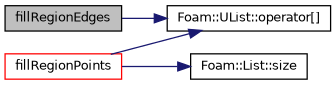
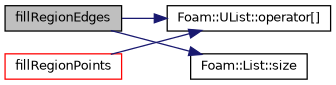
edge "fillRegionPoints" -> "Foam::List::size": now "fillRegionEdges" -> "Foam::List::size"
